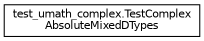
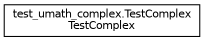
node "test_umath_complex.TestComplex AbsoluteMixedDTypes": label "test_umath_complex.TestComplex AbsoluteMixedDTypes" -> "test_umath_complex.TestComplex TestComplex"
